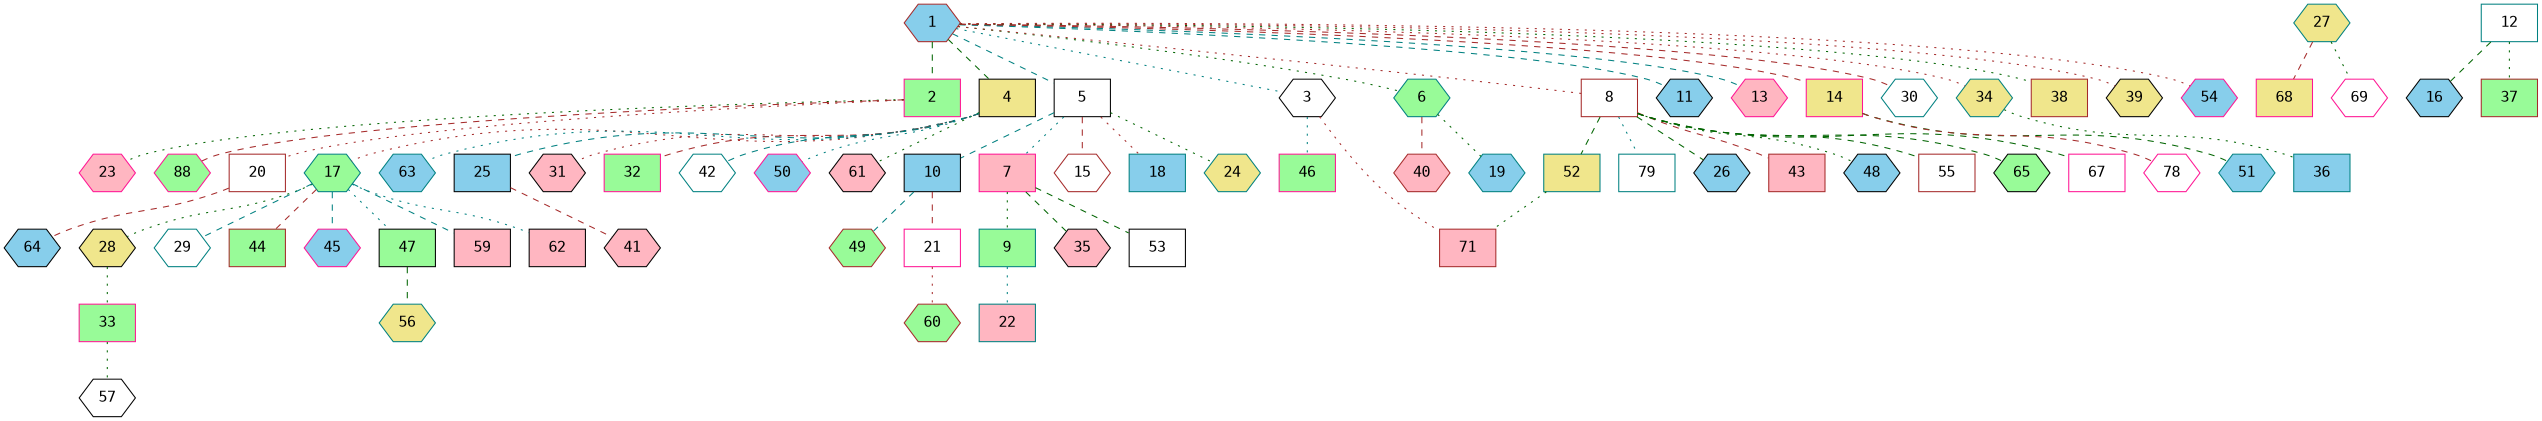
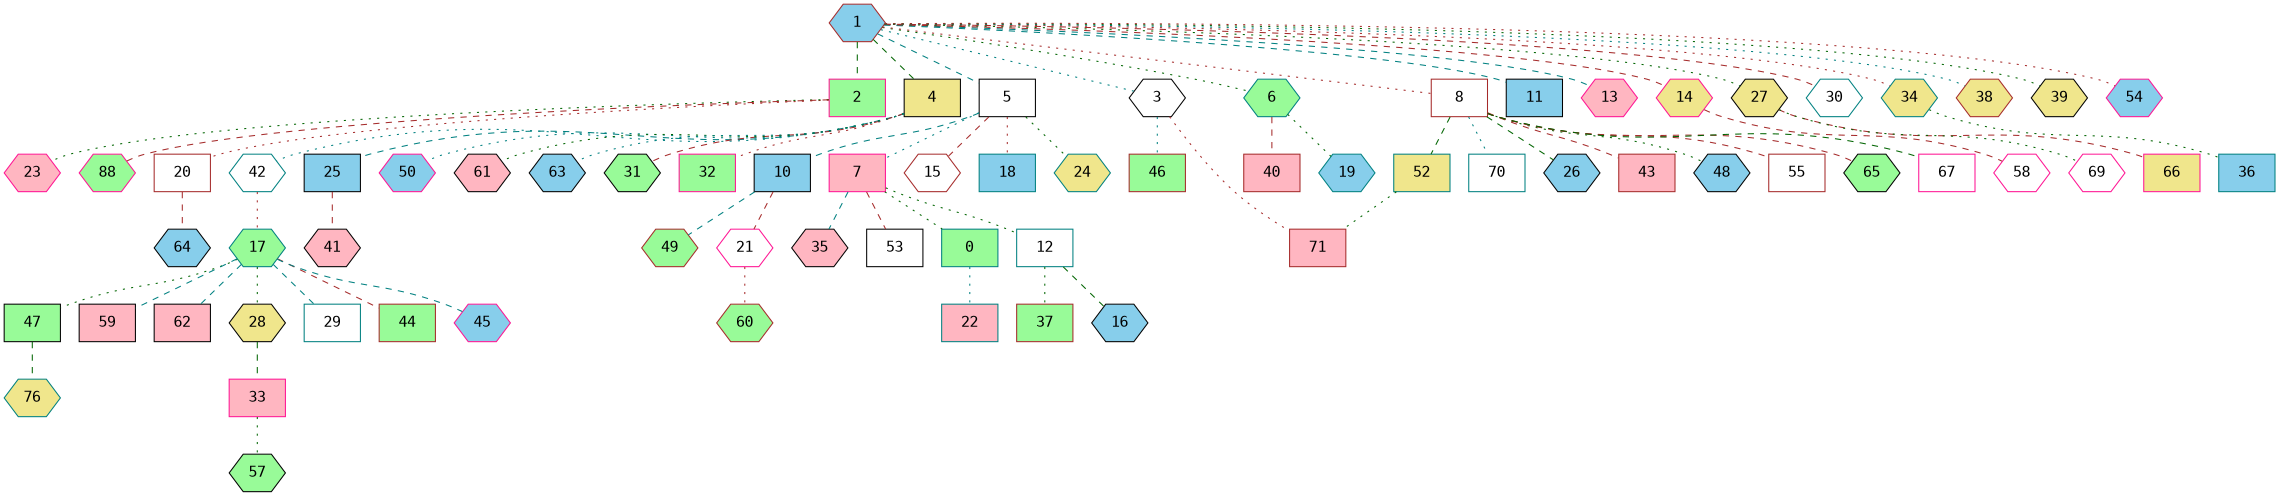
node "27": color teal -> black
edge "1" -- "39": color brown -> darkgreen
edge "1" -- "38": color darkgreen -> teal
edge "1" -- "27": added
node "11": shape hexagon -> box
node "14": shape box -> hexagon
node "38": shape box -> hexagon
node "68": label "68" -> "66"
edge "4" -- "17": now "42" -- "17"
edge "4" -- "31": style dotted -> dashed
edge "4" -- "32": style dashed -> dotted
edge "8" -- "55": color darkgreen -> brown
edge "8" -- "65": color darkgreen -> brown
edge "4" -- "42": style dashed -> dotted
node "63": color teal -> black
node "31": fillcolor lightpink -> palegreen
node "46": color deeppink -> brown
node "40": shape hexagon -> box
node "79": label "79" -> "70"
node "78": label "78" -> "58"
node "51": removed
edge "17" -- "47": color teal -> darkgreen
edge "17" -- "62": style dotted -> dashed
edge "7" -- "12": added
edge "7" -- "53": color darkgreen -> brown
edge "7" -- "35": color darkgreen -> teal
node "29": shape hexagon -> box
node "21": shape box -> hexagon
node "9": label "9" -> "0"
edge "28" -- "33": style dotted -> dashed
node "33": fillcolor palegreen -> lightpink
node "56": label "56" -> "76"
node "57": fillcolor white -> palegreen
